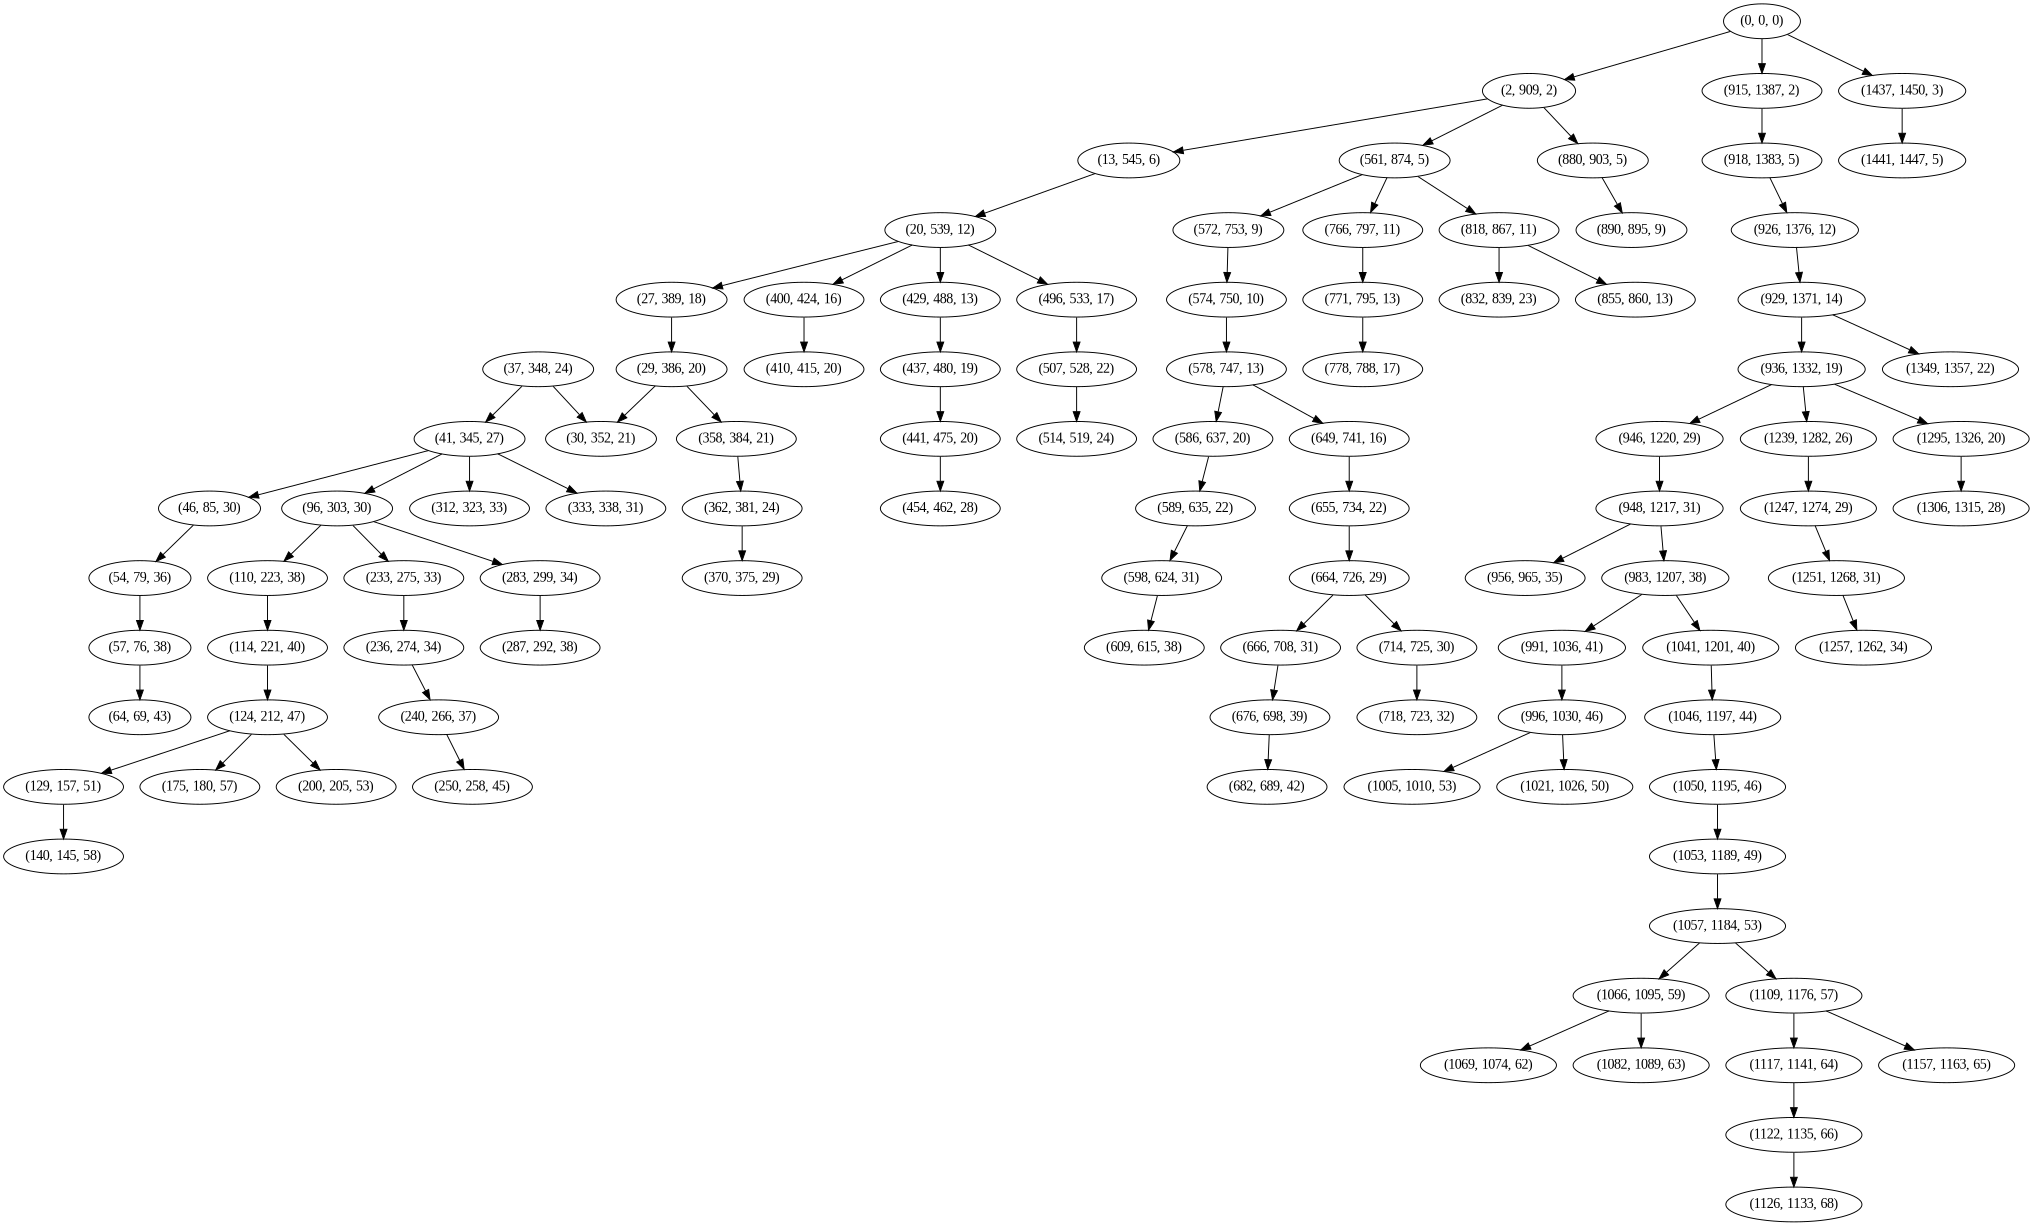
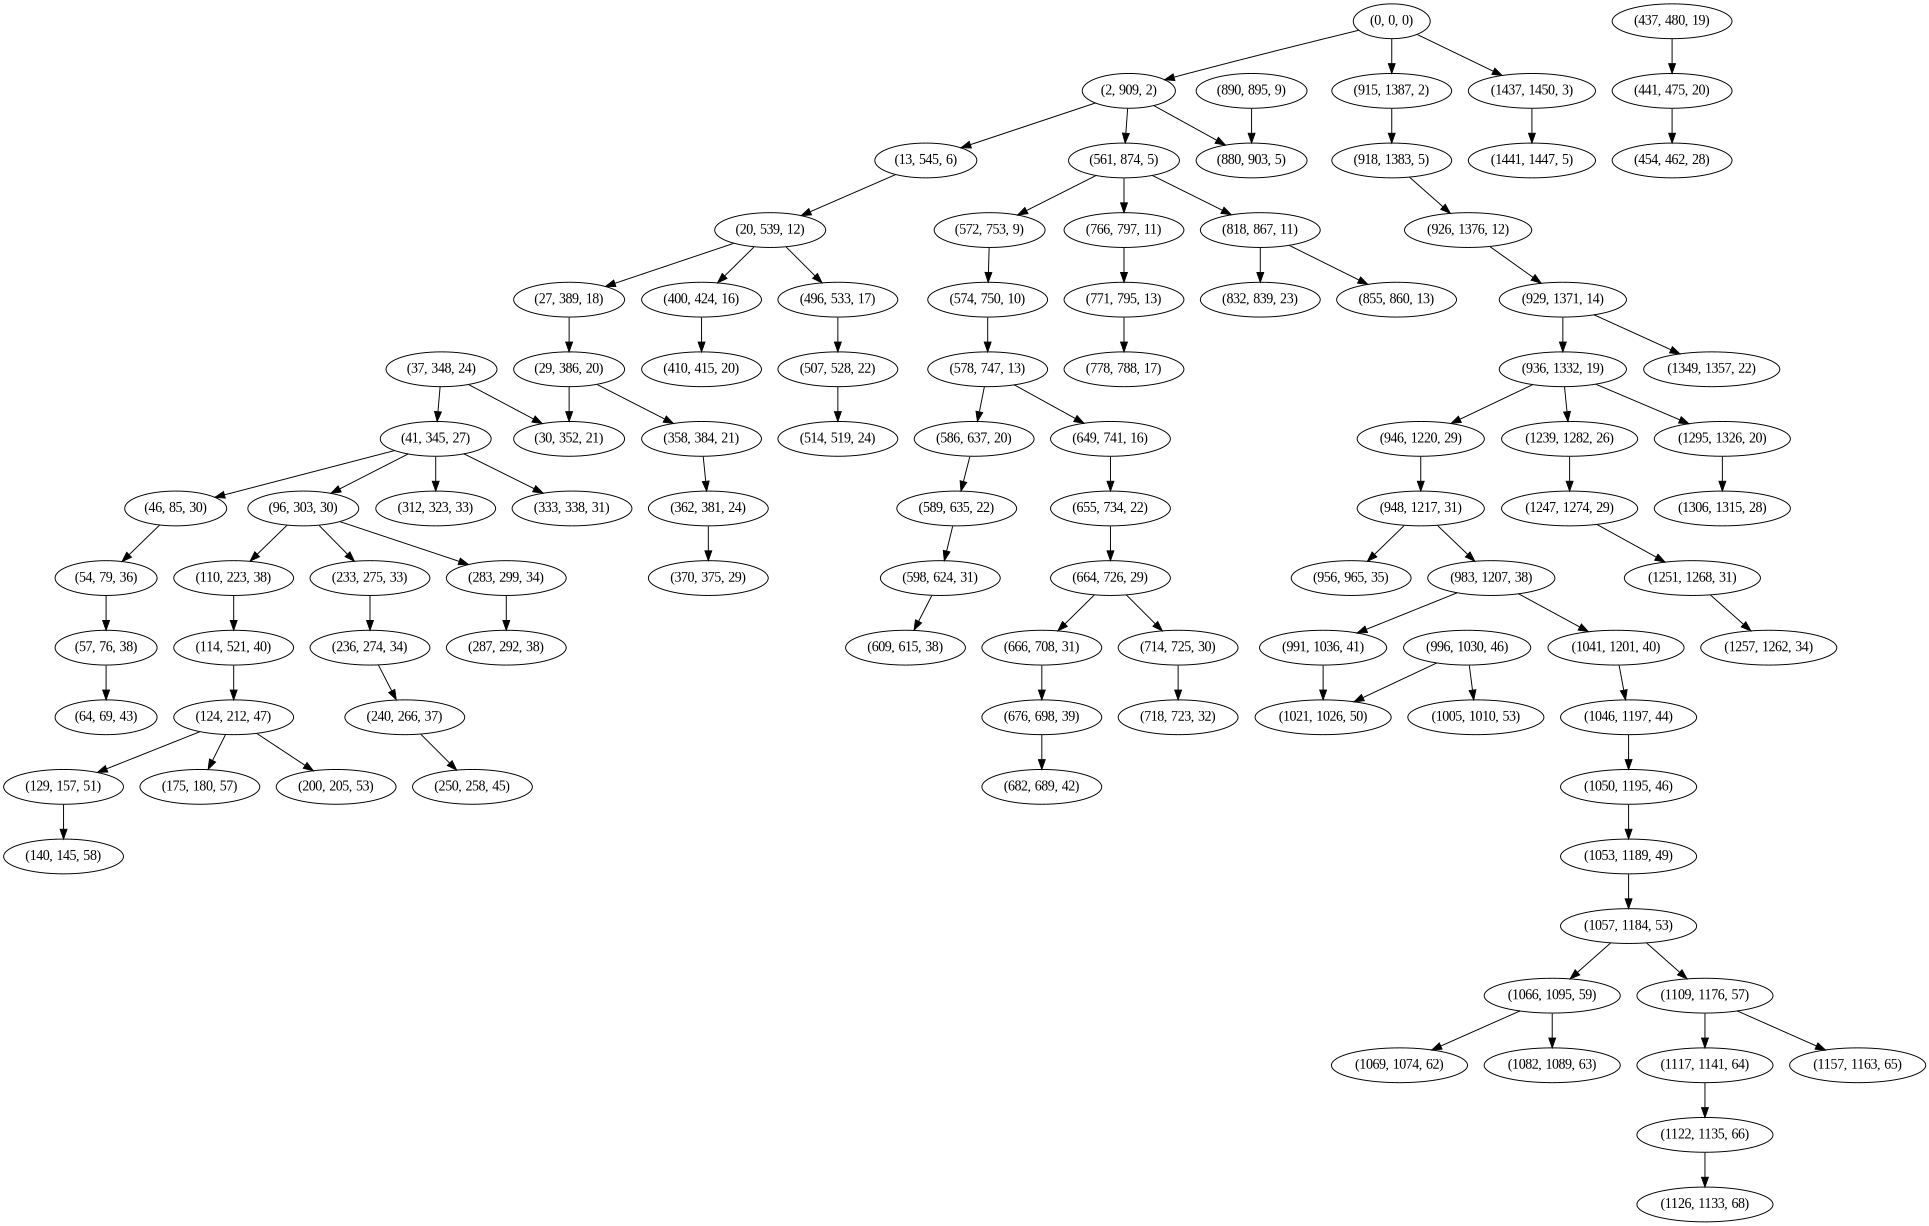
edge "(880, 903, 5)" -> "(890, 895, 9)": reversed
node "(429, 488, 13)": removed
node "(114, 221, 40)": label "(114, 221, 40)" -> "(114, 521, 40)"
edge "(991, 1036, 41)" -> "(996, 1030, 46)": now "(991, 1036, 41)" -> "(1021, 1026, 50)"
